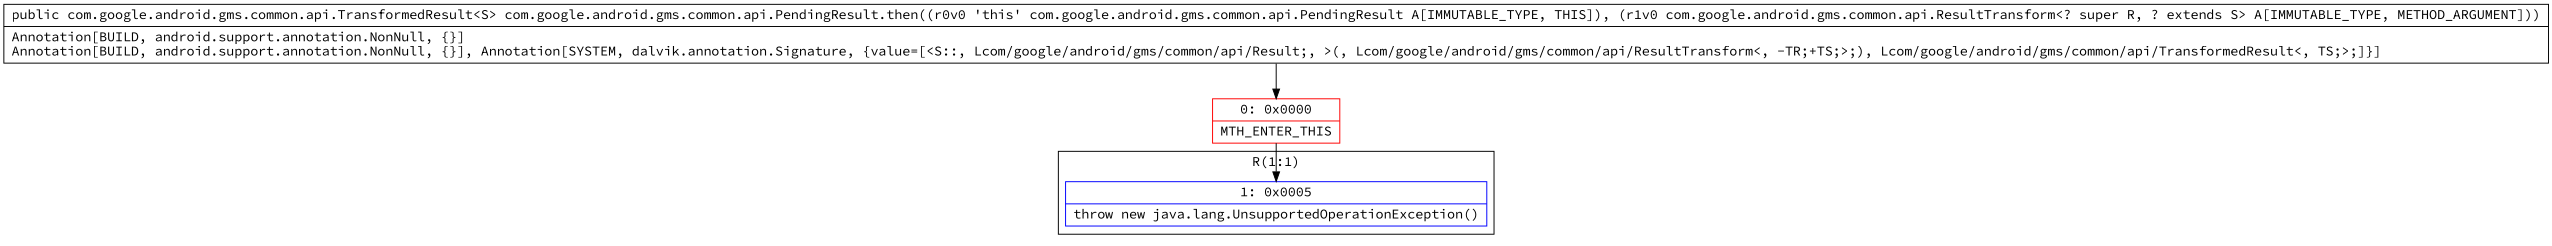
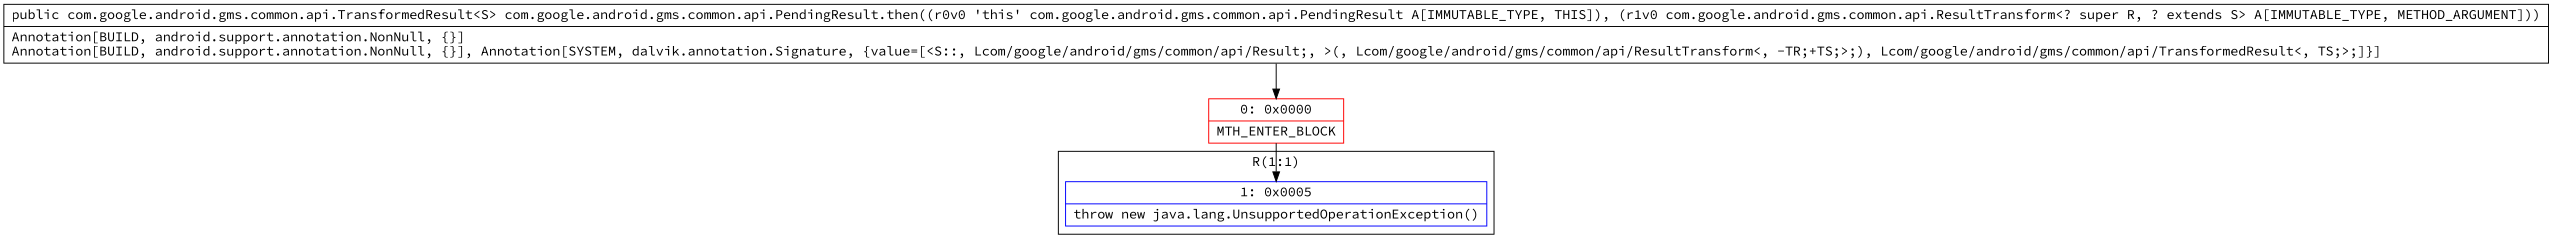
node "0: 0x0000": text "MTH_ENTER_THIS" -> "MTH_ENTER_BLOCK"
